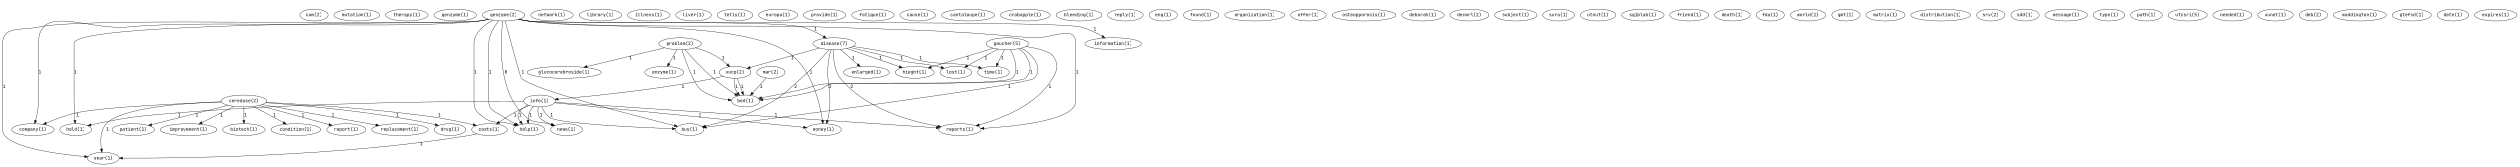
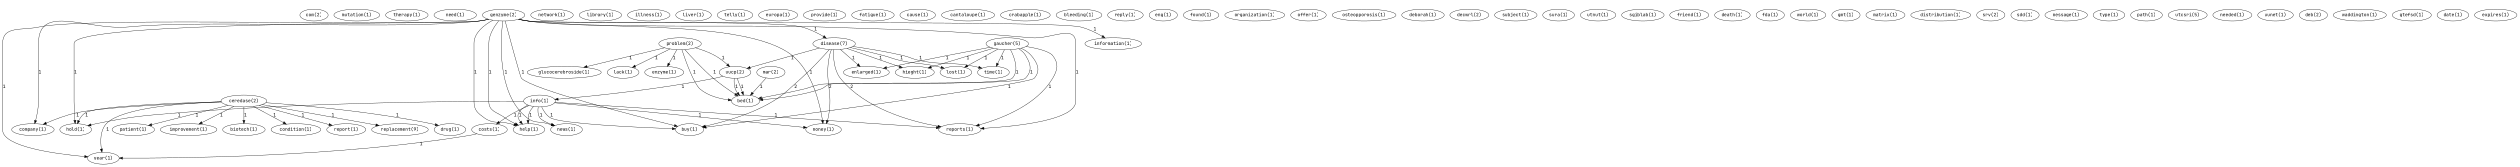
node "genzyme(1)": label "genzyme(1)" -> "need(1)"
edge "gaucher(5)" -> "enlarged(1)": added, label "1"
edge "genzyme(2)" -> "news(1)": label "8" -> "1"
node "lack(1)": added
edge "ceredase(2)" -> "costs(1)": now "ceredase(2)" -> "hold(1)"
node "replacement(1)": label "replacement(1)" -> "replacement(9)"
